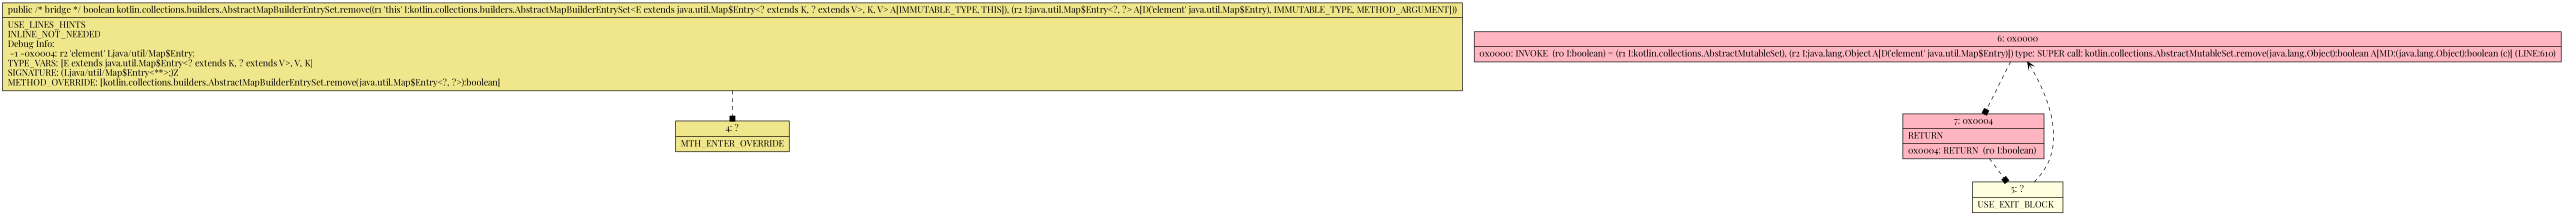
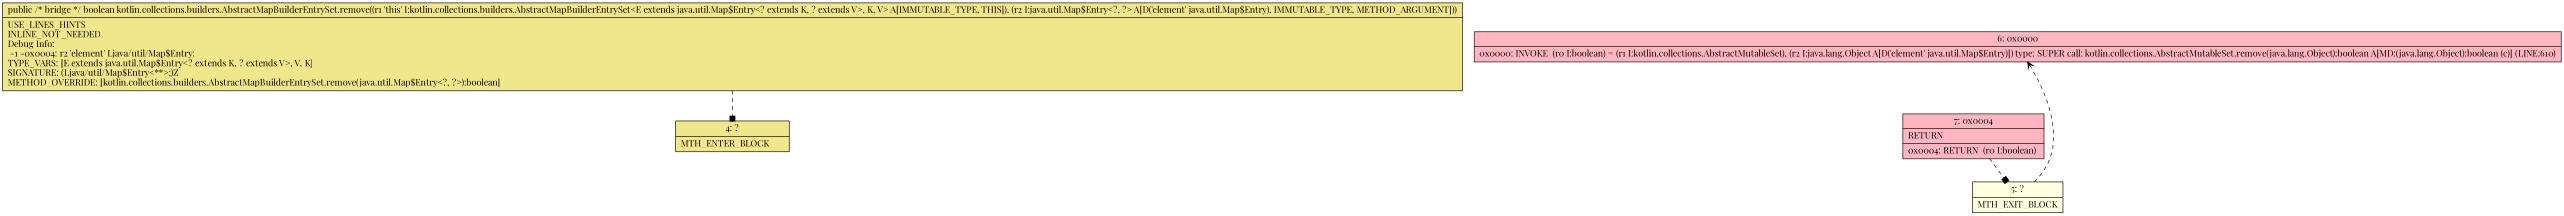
edge "6: 0x0000" -> "7: 0x0004": removed
node "4: ?": text "MTH_ENTER_OVERRIDE" -> "MTH_ENTER_BLOCK"
node "5: ?": text "USE_EXIT_BLOCK" -> "MTH_EXIT_BLOCK"
